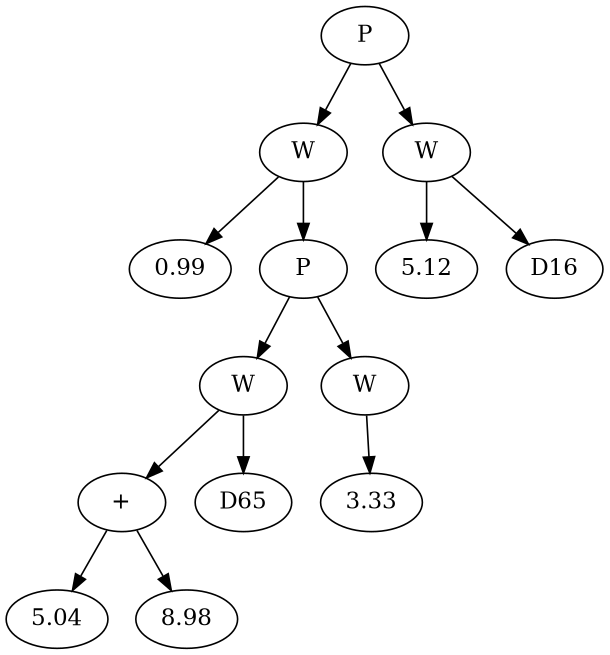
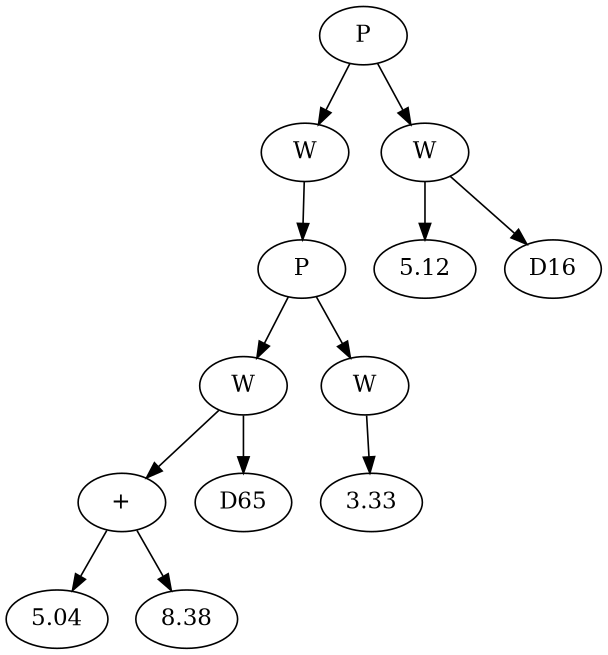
node "0.99": removed
node "8.98": label "8.98" -> "8.38"
